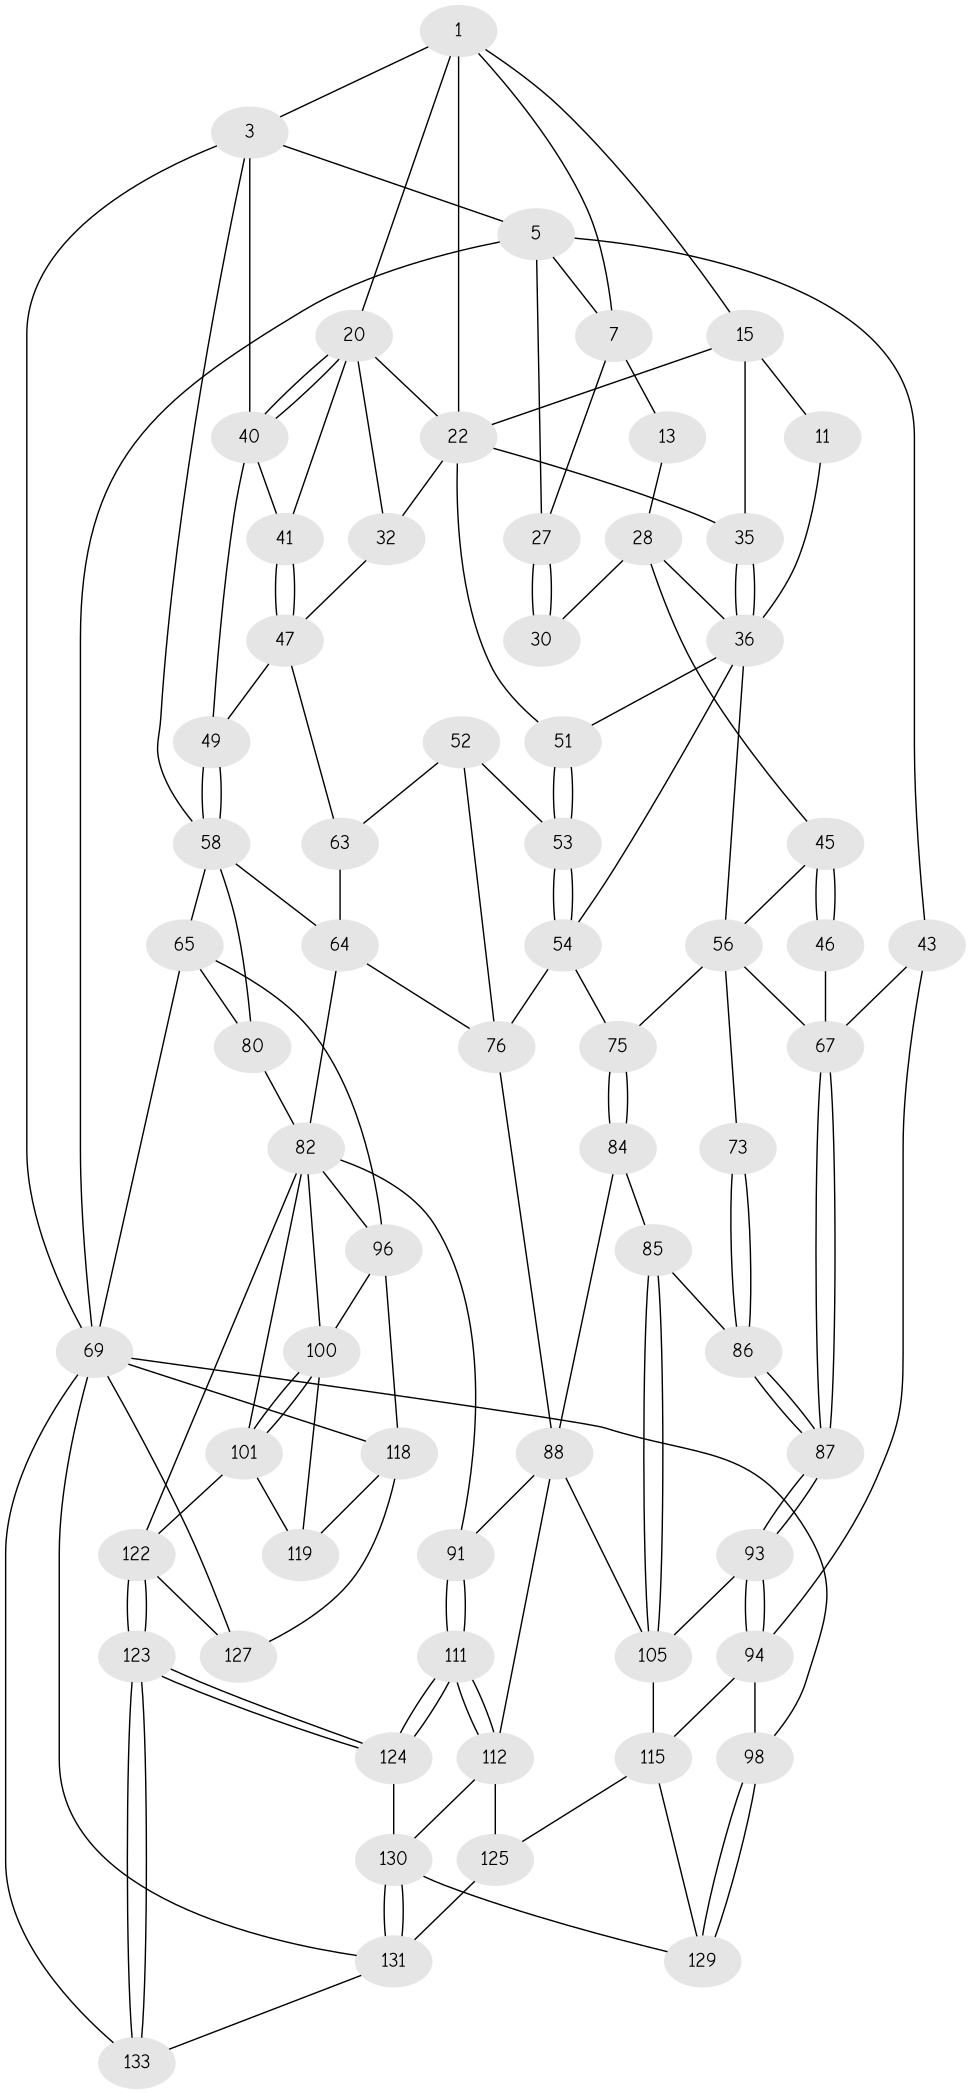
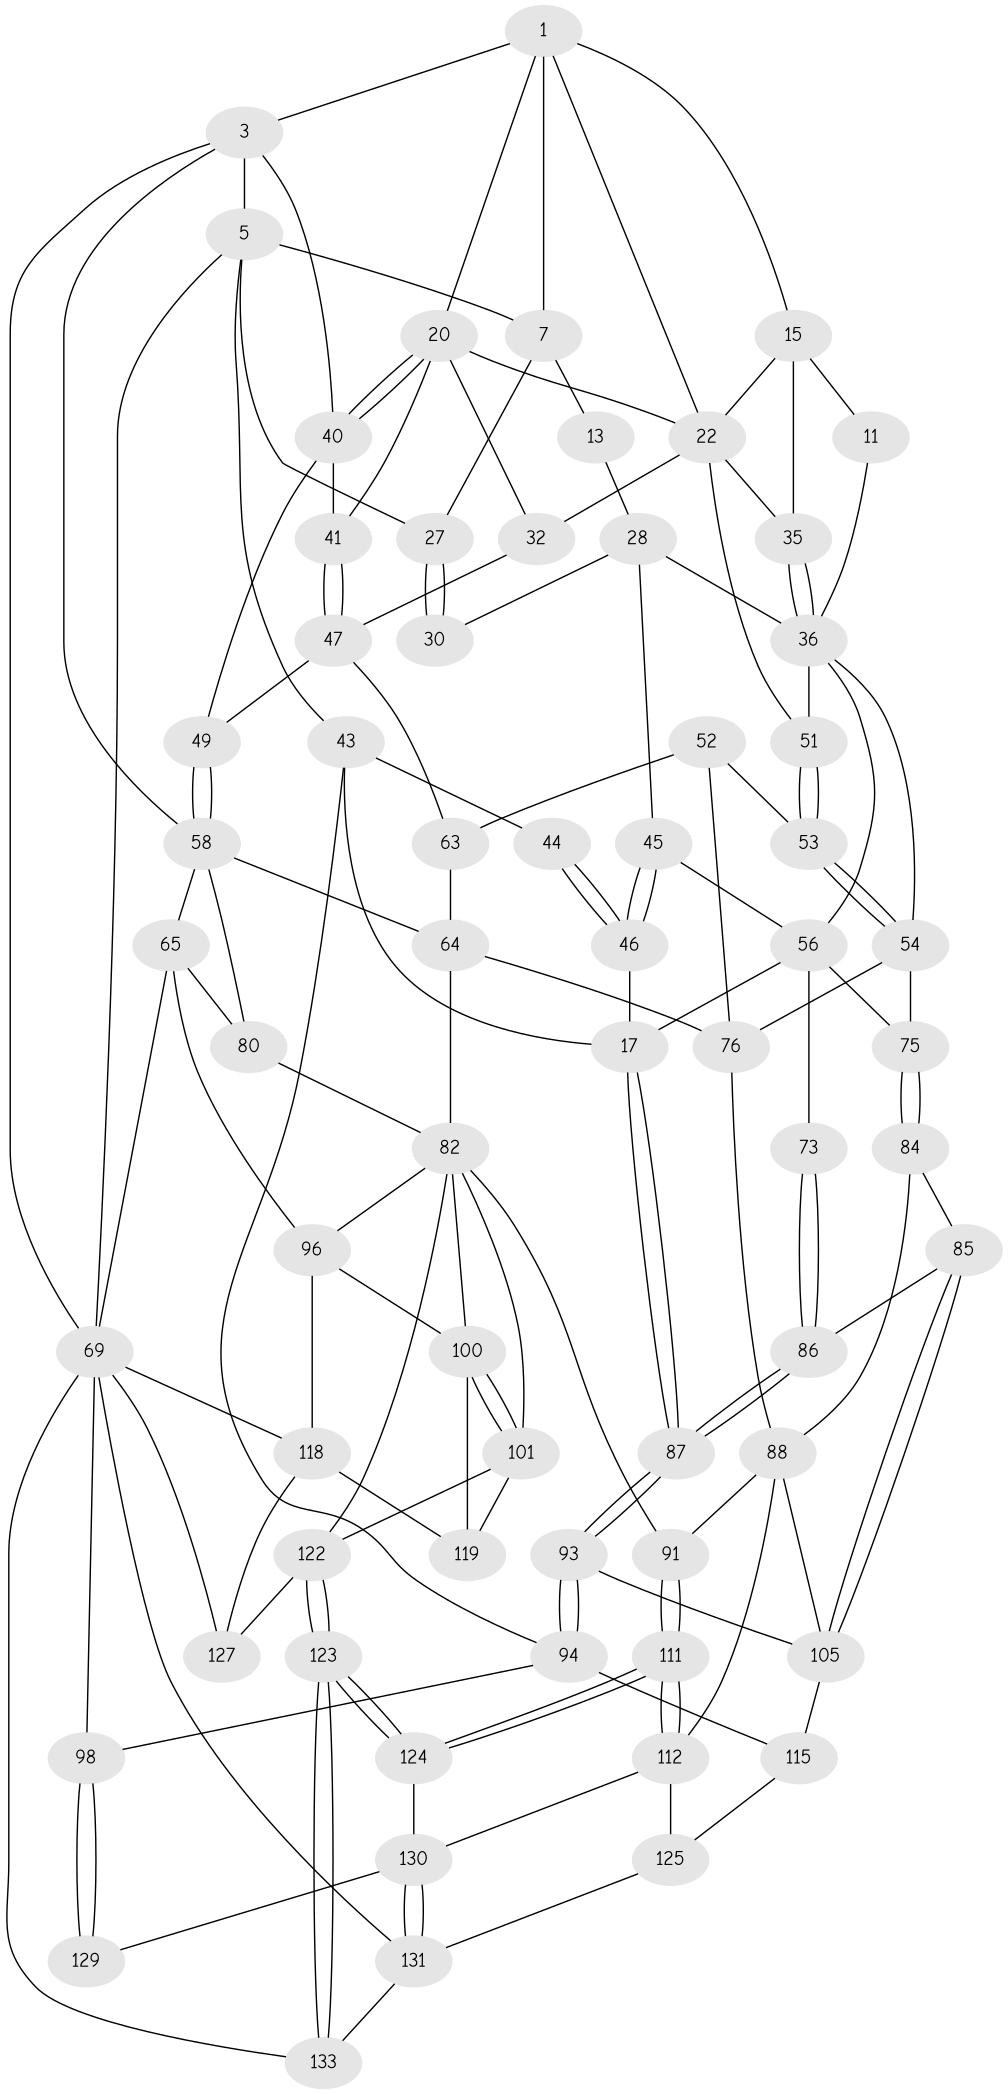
node "44": added
node "67": label "67" -> "17"
edge "115" -- "129": removed
